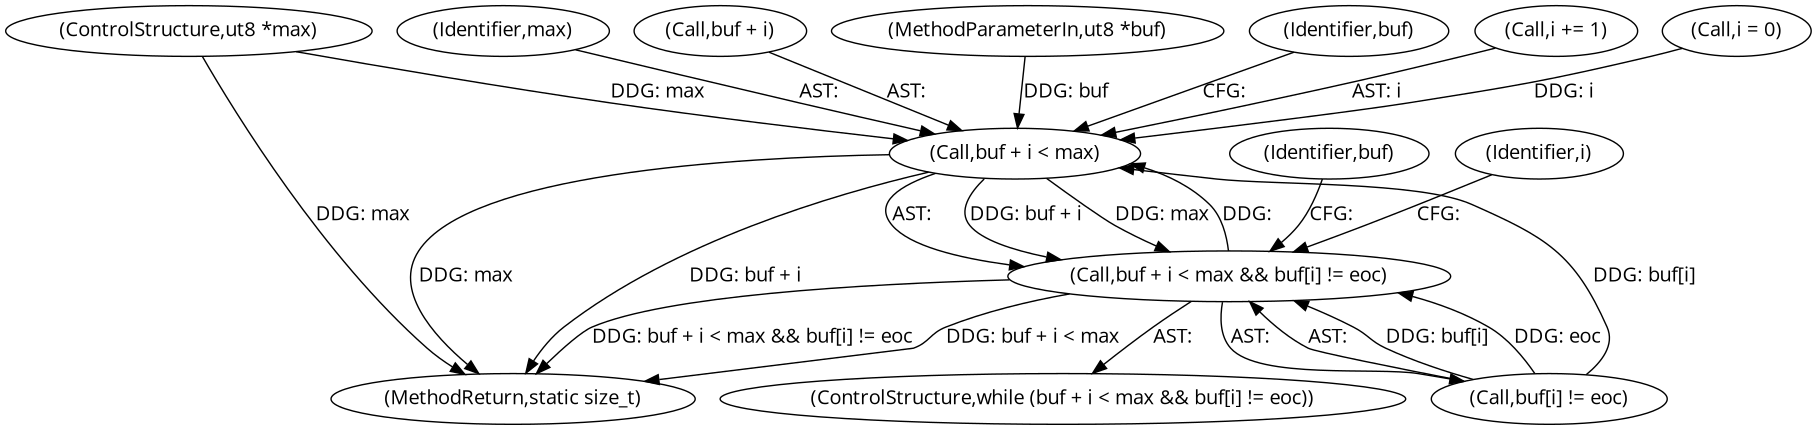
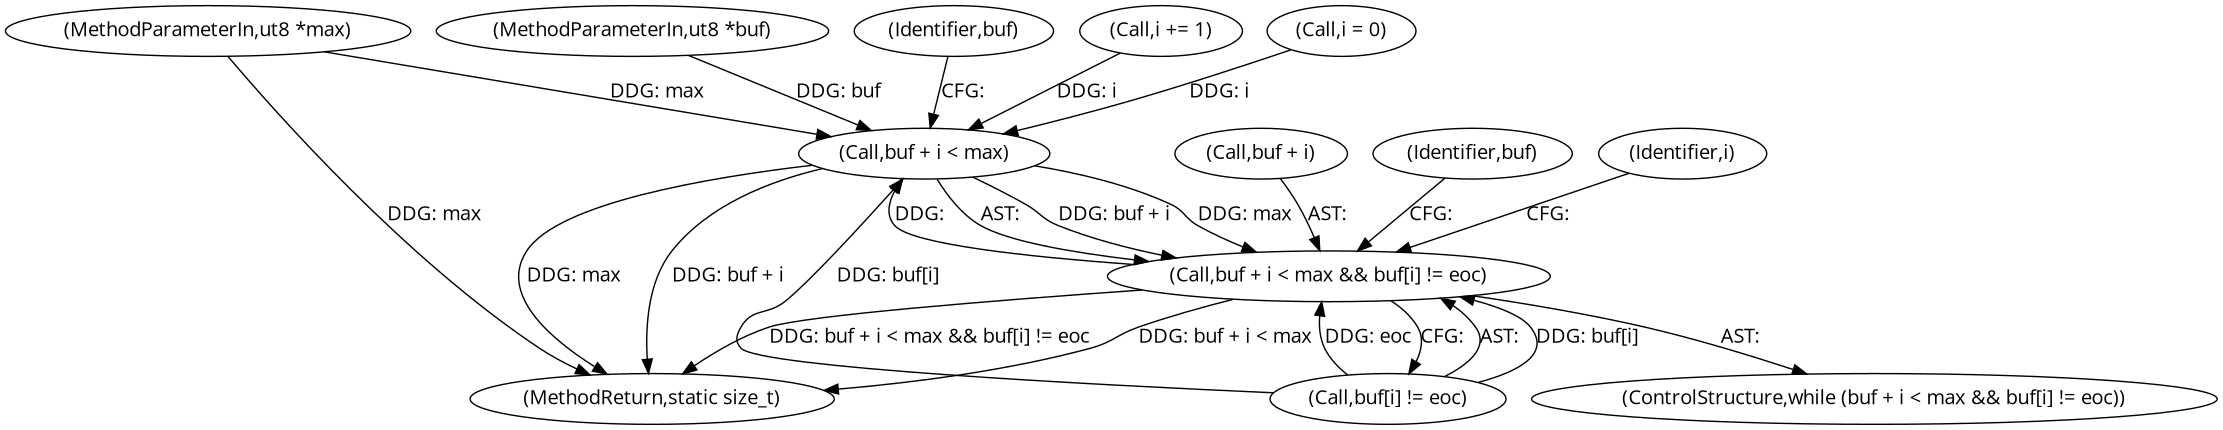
node "(ControlStructure,ut8 *max)": label "(ControlStructure,ut8 *max)" -> "(MethodParameterIn,ut8 *max)"
node "(Identifier,max)": removed
edge "(Call,buf + i)" -> "(Call,buf + i < max)": now "(Call,buf + i)" -> "(Call,buf + i < max && buf[i] != eoc)"
edge "(Call,i += 1)" -> "(Call,buf + i < max)": label "AST: i" -> "DDG: i"
edge "(Call,buf + i < max && buf[i] != eoc)" -> "(Call,buf[i] != eoc)": label "AST: " -> "CFG: "
